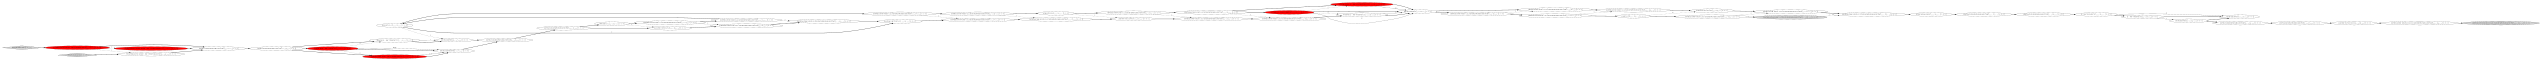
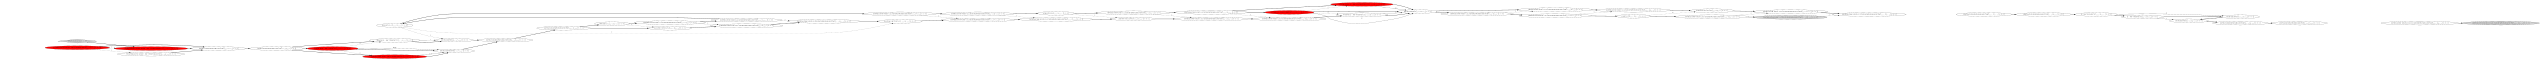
node "dataset.removeAllSeries()@@@26@@@['0', '0', '1']": removed
edge "dataset.addSeries(s2)@@@32@@@['0', '0', '1']" -> "dataset.addSeries(s1)@@@31@@@['0', '0', '1']": reversed
node "s2.add(new Year(2014),100.0)@@@35@@@['0', '0', '1']": removed
edge "series.add(-1.0,-1.1)@@@13@@@['1', '1', '0']" -> "s1.add(new Year(2013),-1.0)@@@13@@@['0', '0', '1']": style bold -> dashed
node "testGetRangeBounds['0', '1', '0']": added
node "testGetRangeBounds['1', '0', '0']": removed
node "testGetRangeBounds['0', '0', '1']": removed
